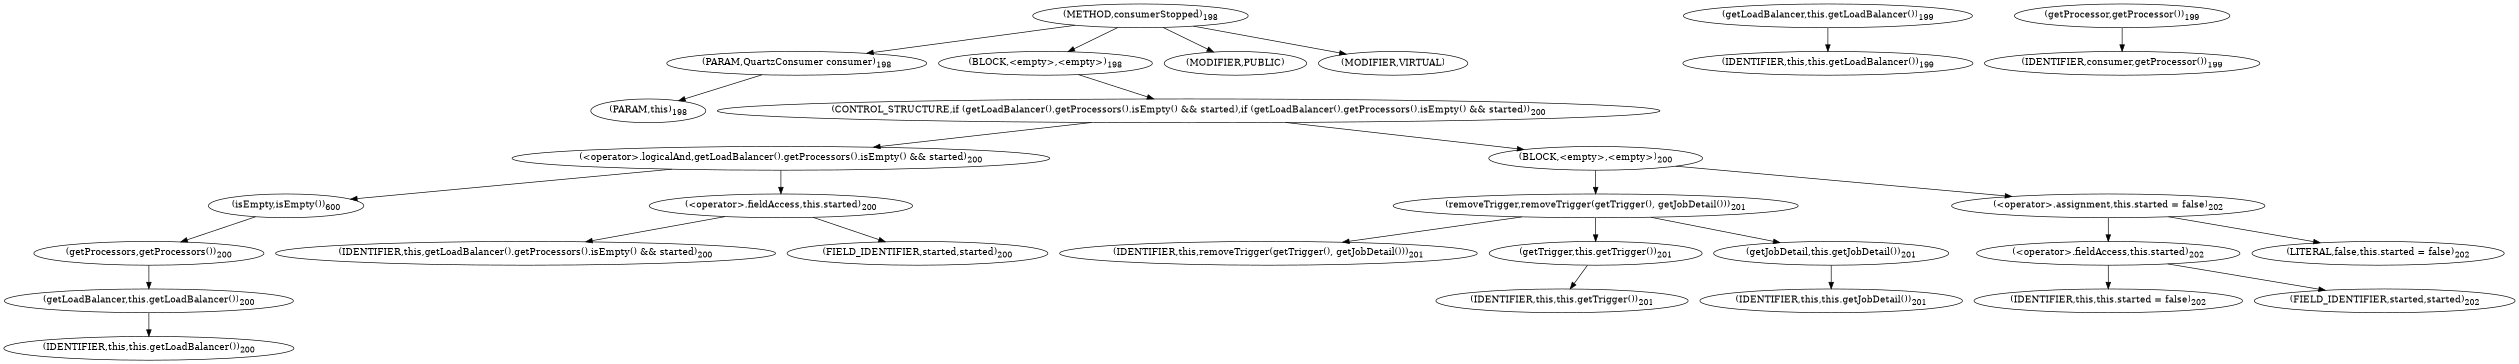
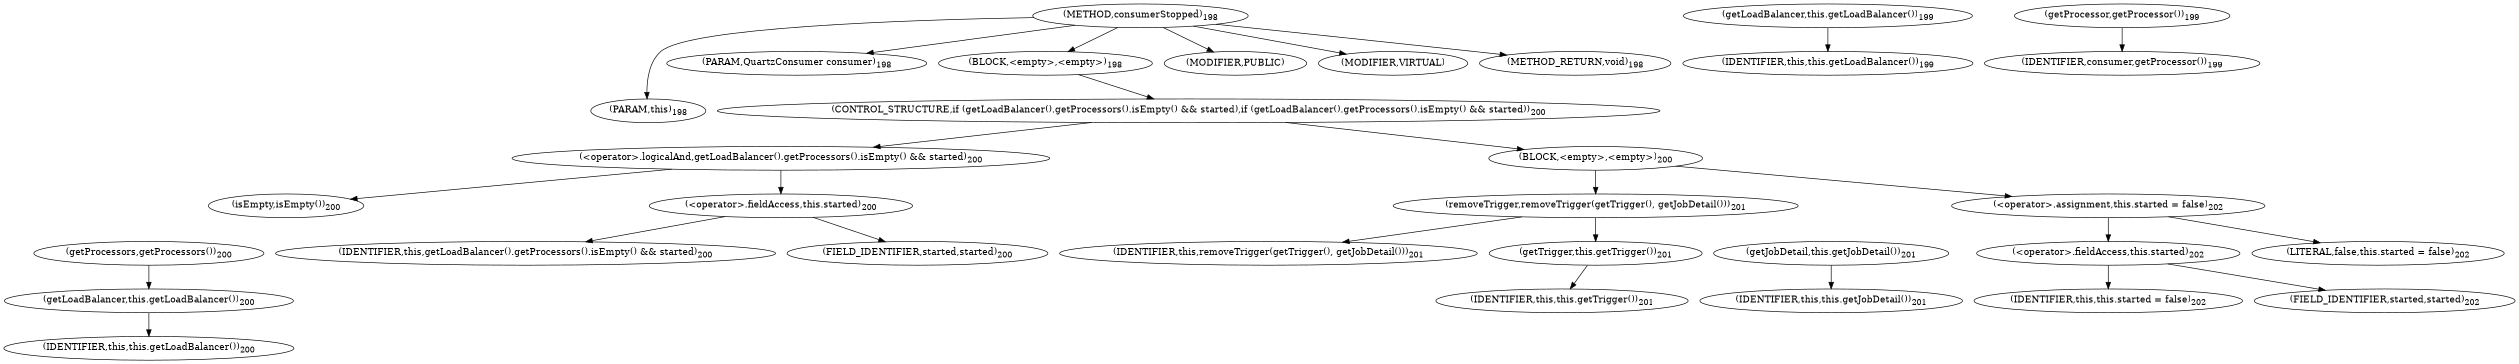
node "(METHOD_RETURN,void)": added
edge "(PARAM,QuartzConsumer consumer)" -> "(PARAM,this)": now "(METHOD,consumerStopped)" -> "(PARAM,this)"
node "(isEmpty,isEmpty())": text "600" -> "200"
edge "(isEmpty,isEmpty())" -> "(getProcessors,getProcessors())": removed
edge "(removeTrigger,removeTrigger(getTrigger(), getJobDetail()))" -> "(getJobDetail,this.getJobDetail())": removed
